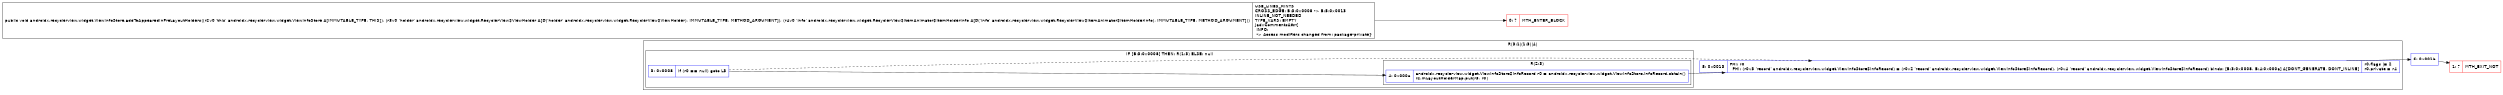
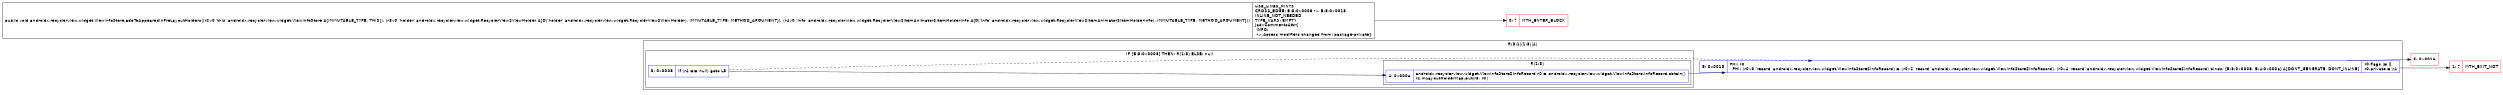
node "6: 0x001b": color blue -> red
edge "6: 0x001b" -> "1: ?": now "5: 0x0013" -> "1: ?"
cluster "R(2:3)": label "R(2:3)" -> "R(1:3)"
node "3: 0x0008": text "if (r0 == null) goto L3" -> "if (r4 == null) goto L3"
